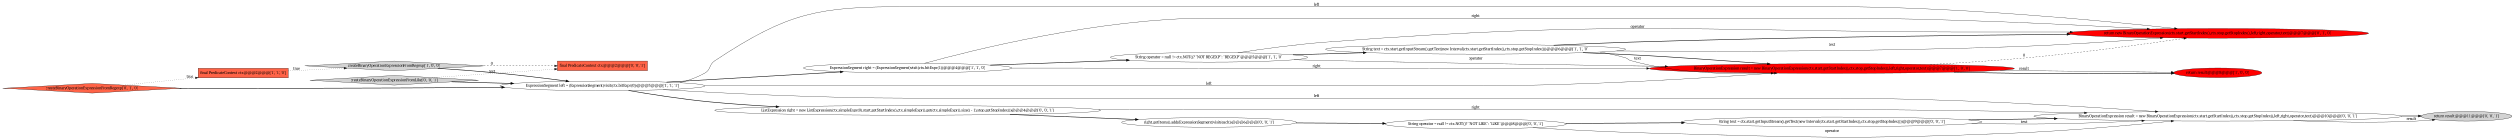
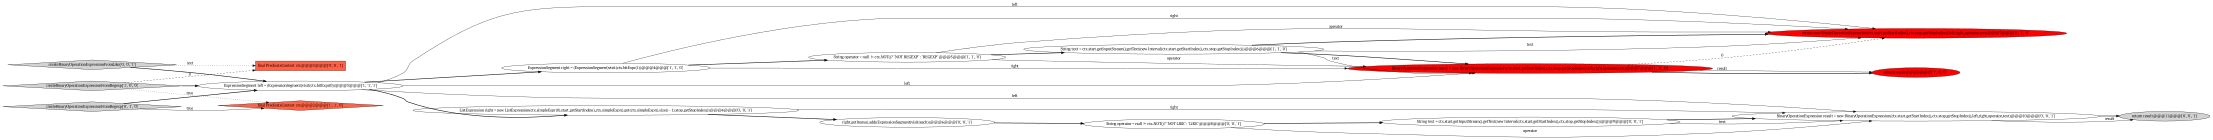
edge "final PredicateContext ctx@@@2@@@['1', '1', '0']" -> "createBinaryOperationExpressionFromRegexp['1', '0', '0']": reversed
node "final PredicateContext ctx@@@2@@@['1', '1', '0']": shape box -> diamond
edge "createBinaryOperationExpressionFromRegexp['0', '1', '0']" -> "final PredicateContext ctx@@@2@@@['1', '1', '0']": style dotted -> solid
node "createBinaryOperationExpressionFromRegexp['0', '1', '0']": fillcolor tomato -> lightgray
